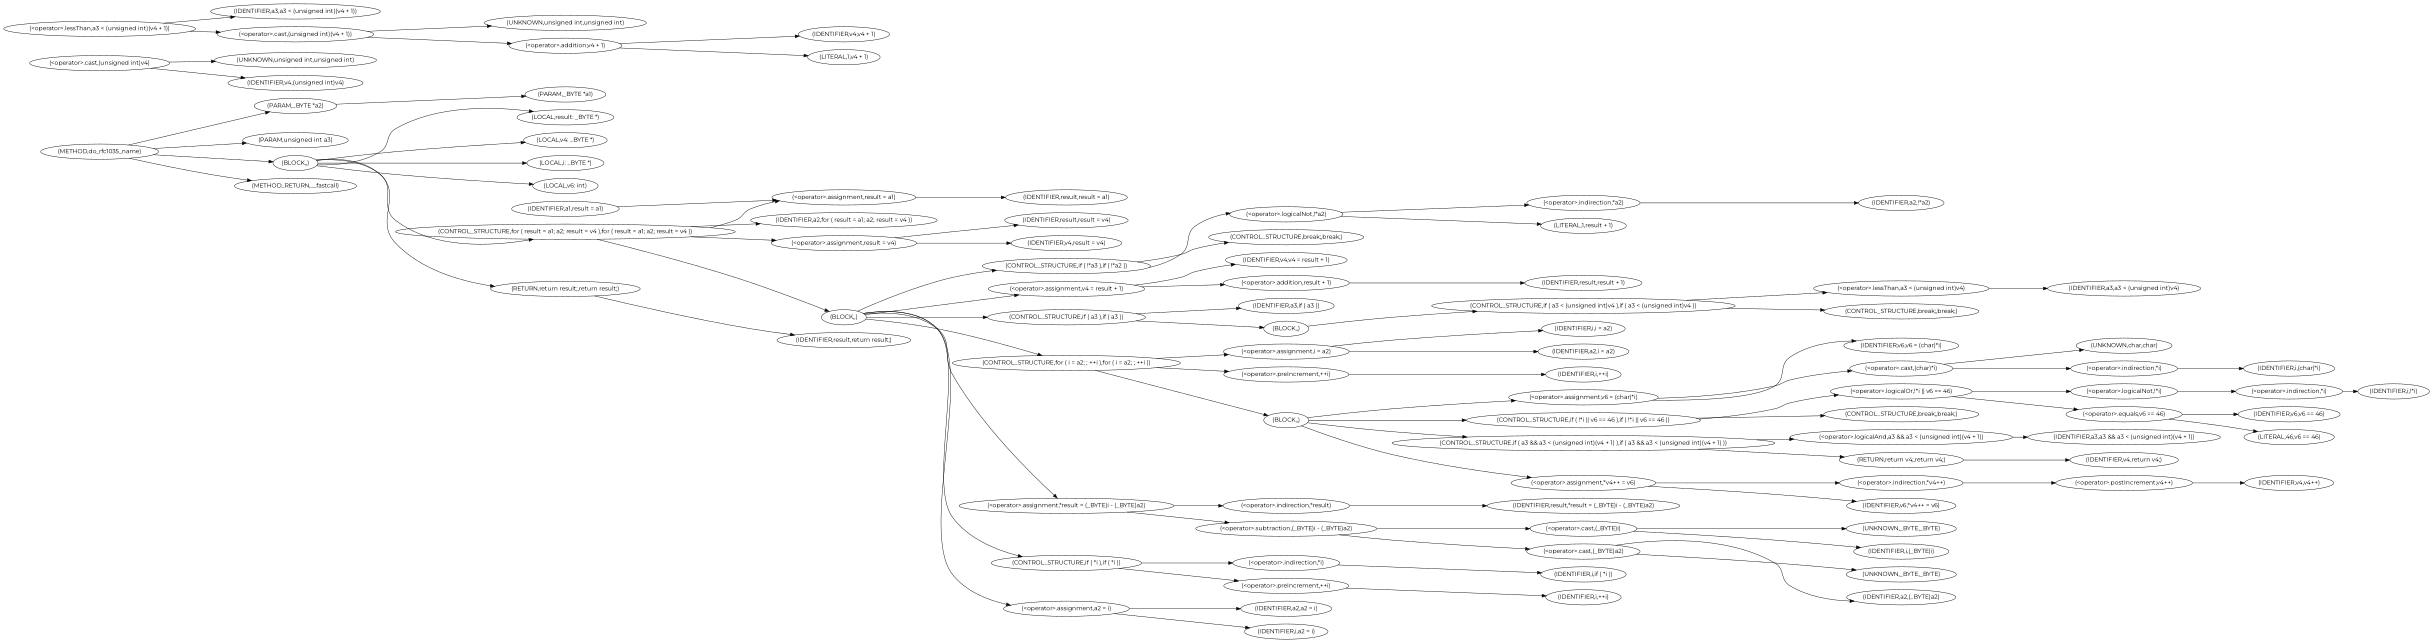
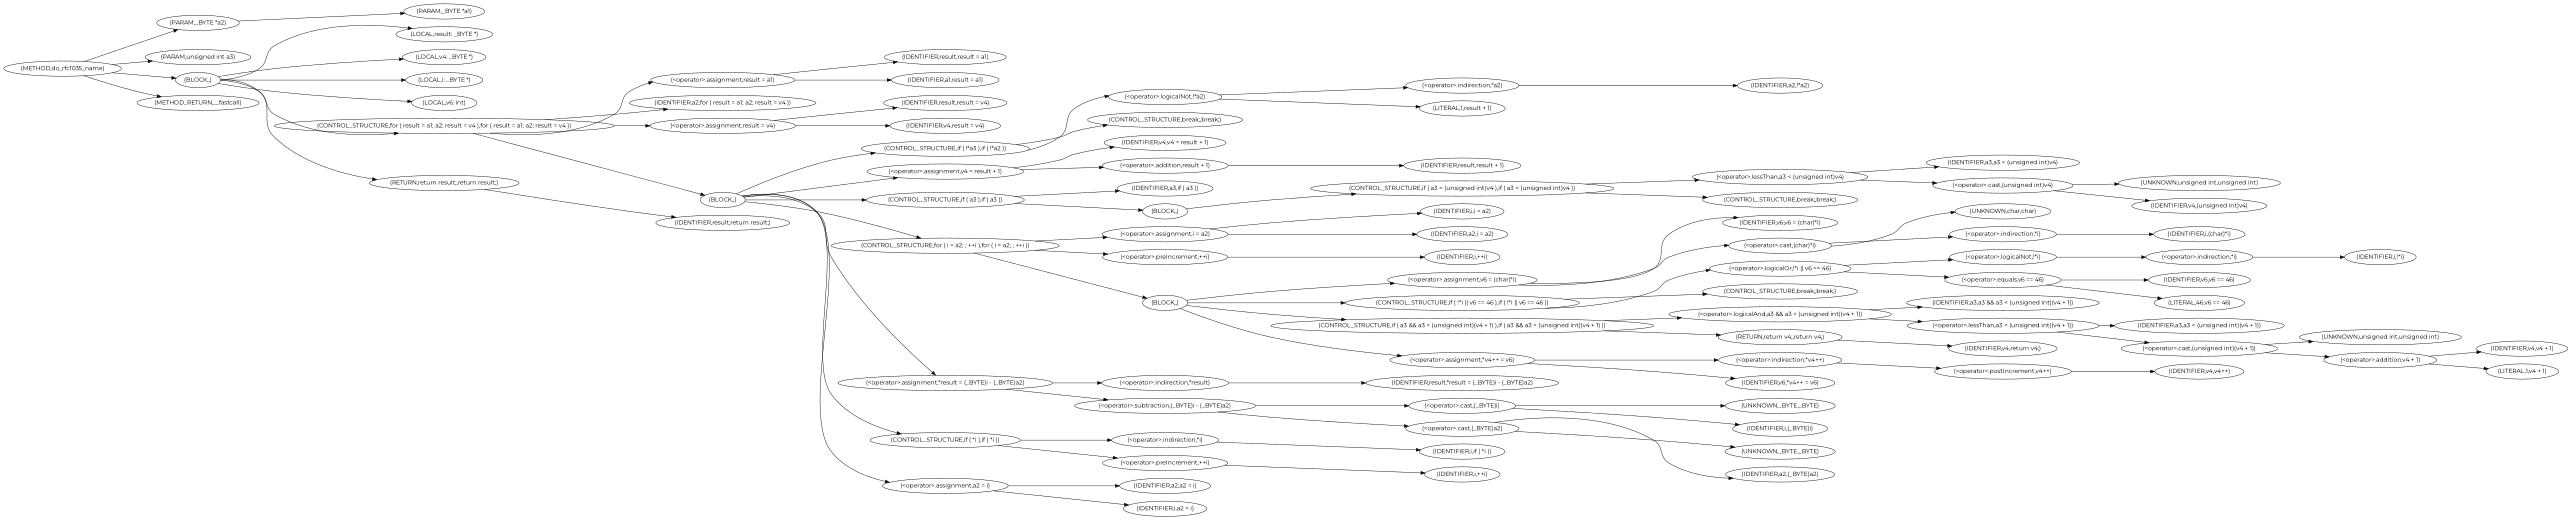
edge "(<operator>.lessThan,a3 < (unsigned int)v4)" -> "(<operator>.cast,(unsigned int)v4)": added
edge "(IDENTIFIER,a1,result = a1)" -> "(<operator>.assignment,result = a1)": reversed
edge "(<operator>.logicalAnd,a3 && a3 < (unsigned int)(v4 + 1))" -> "(<operator>.lessThan,a3 < (unsigned int)(v4 + 1))": added
